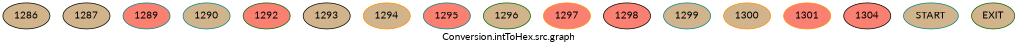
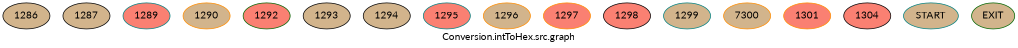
node "1290": color teal -> darkorange
node "1294": color darkorange -> black
node "1296": color darkgreen -> darkorange
node "1300": label "1300" -> "7300"
